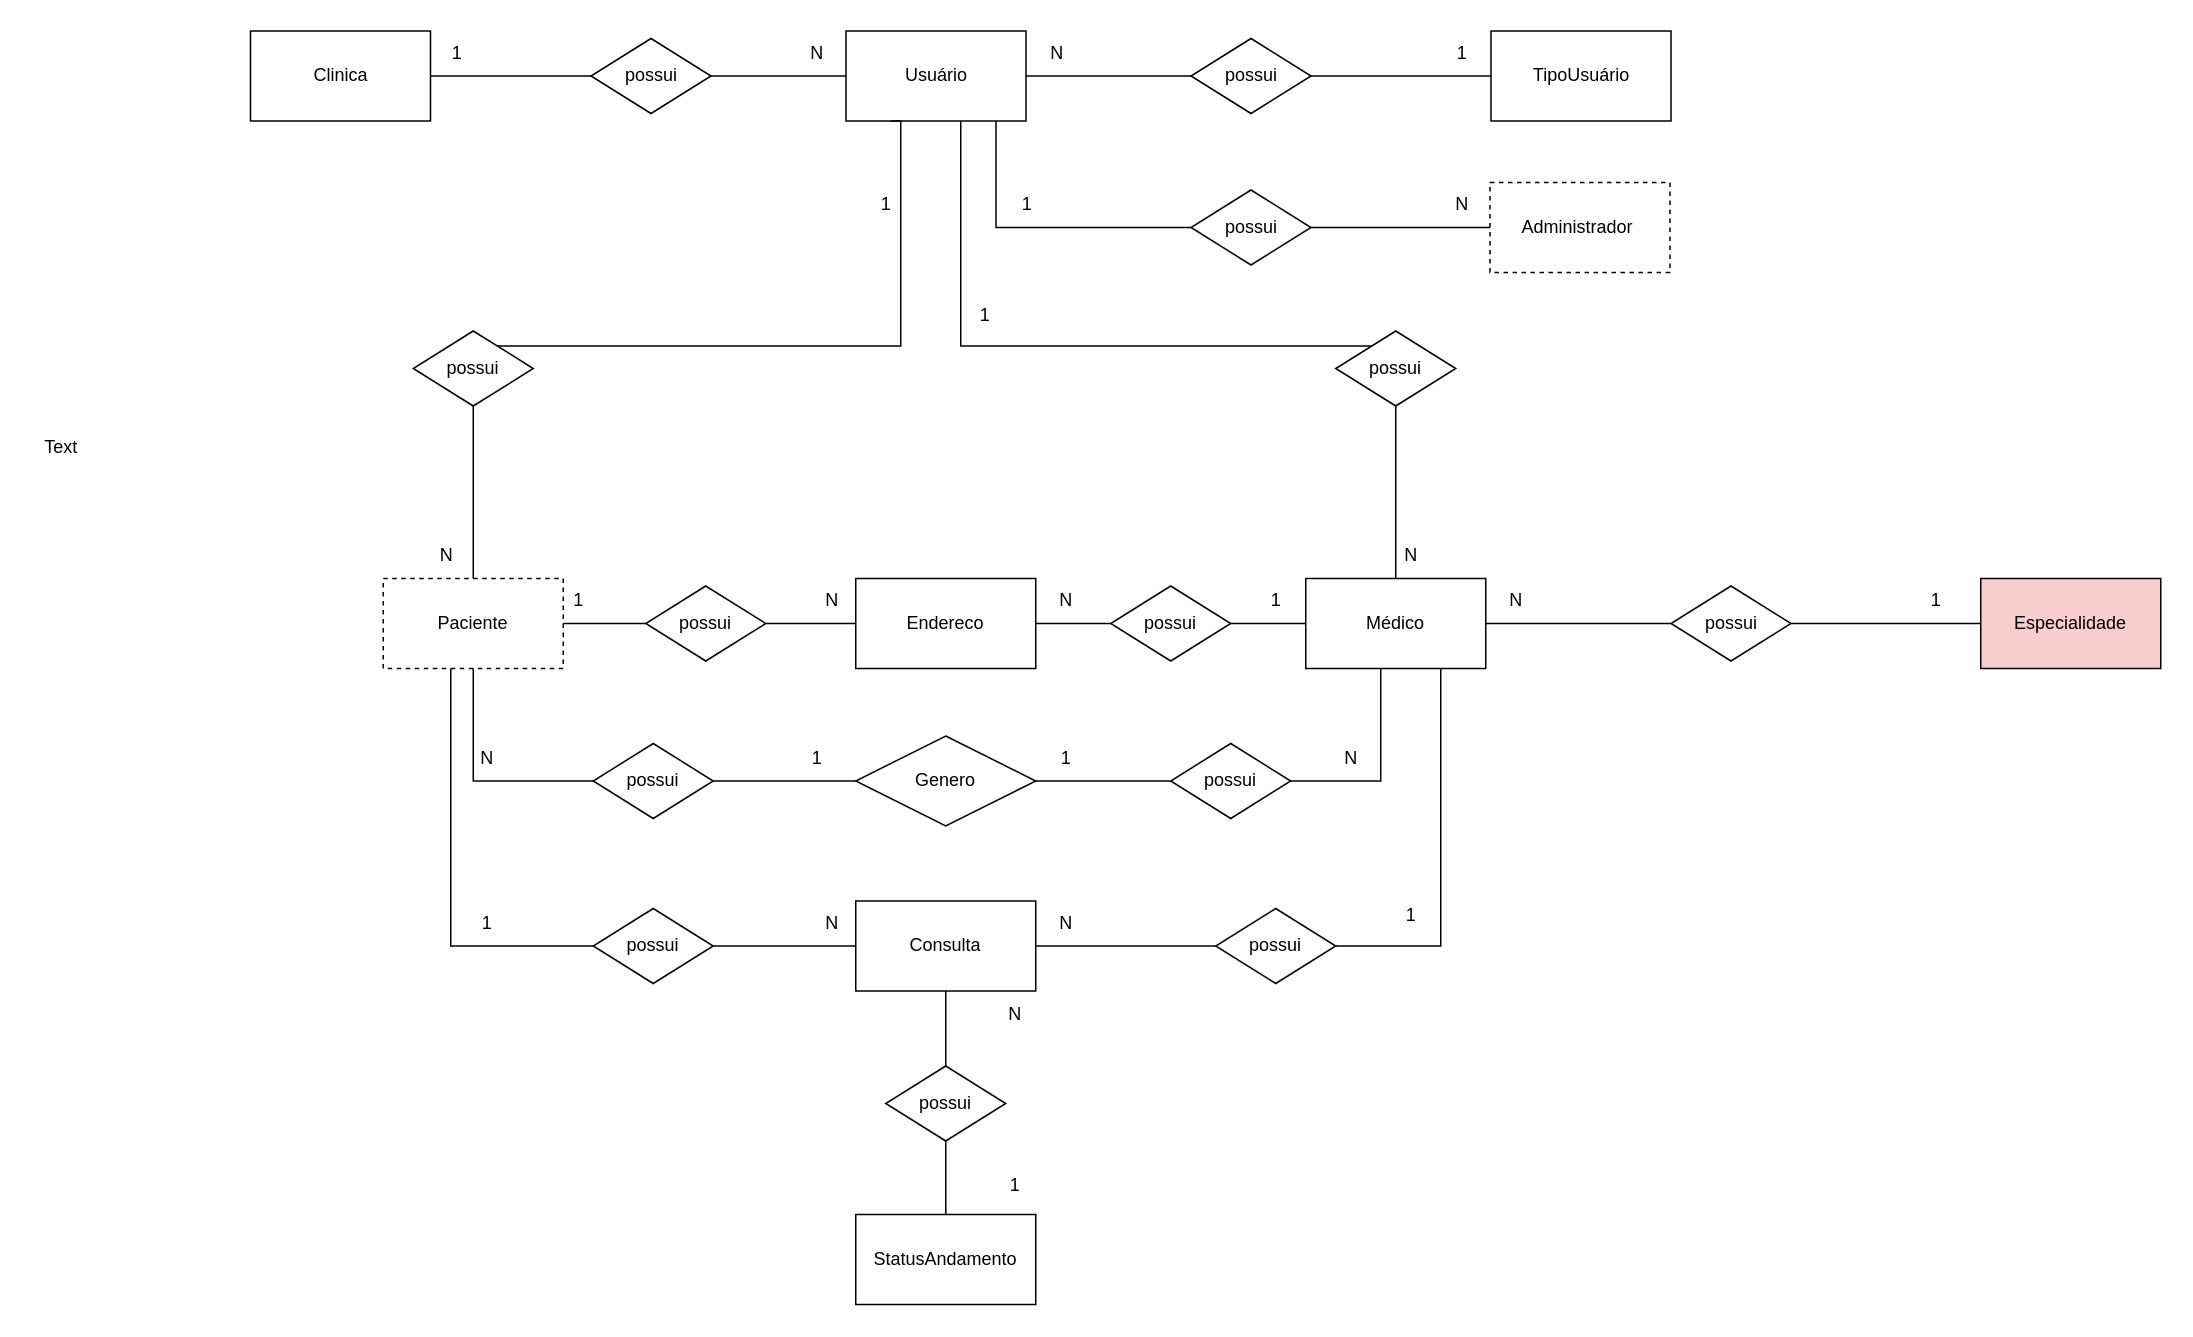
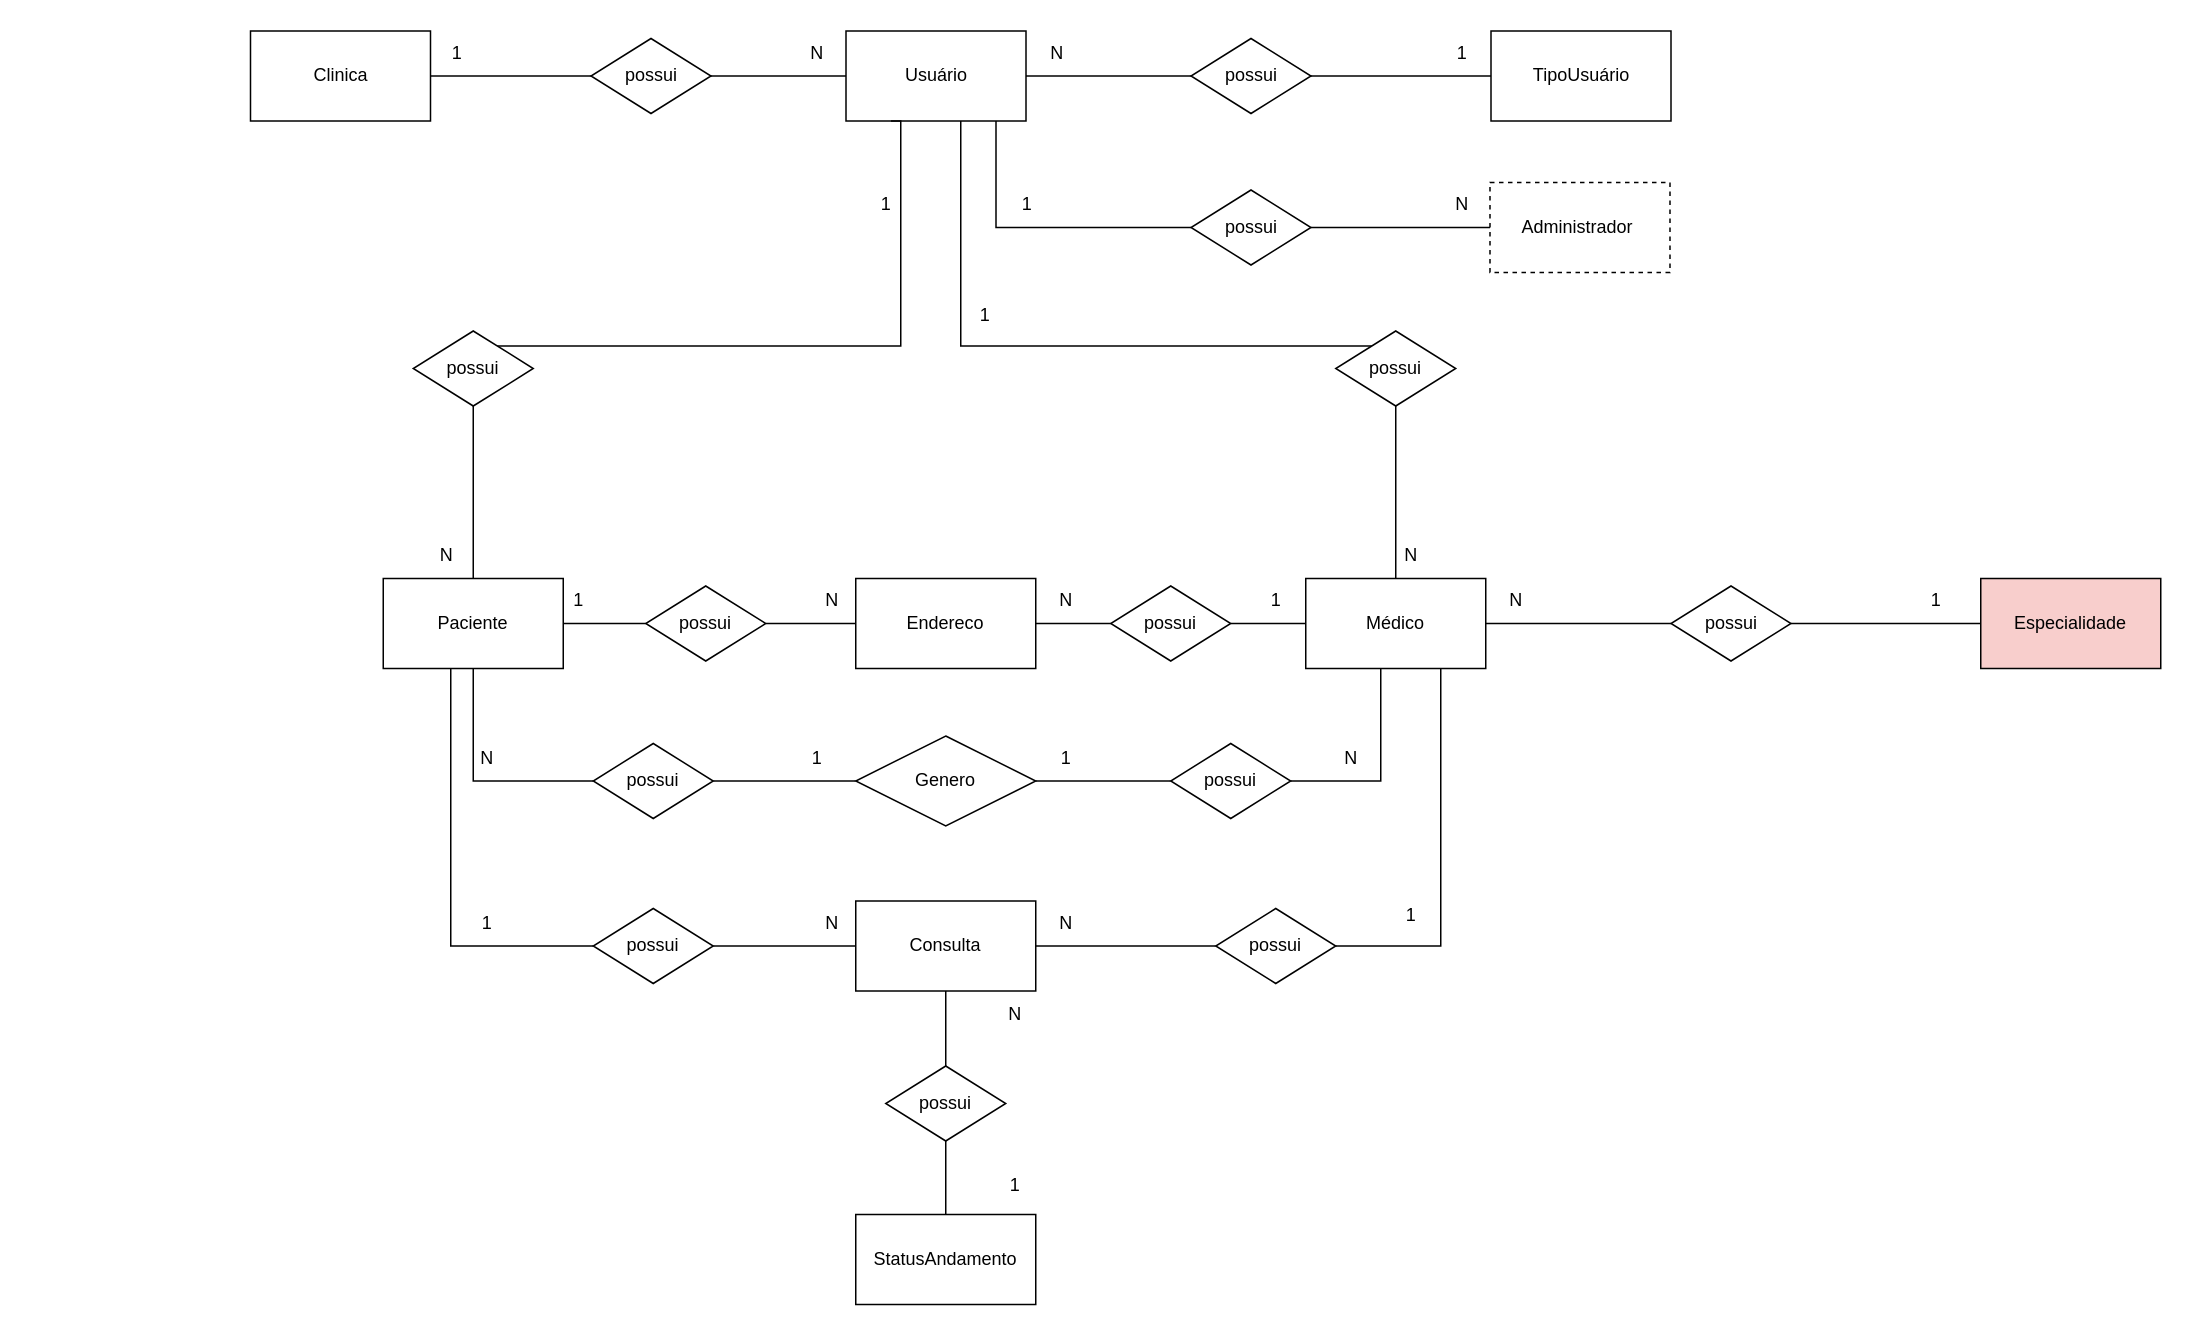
node "Text": removed
node "Paciente": style dashed -> solid
